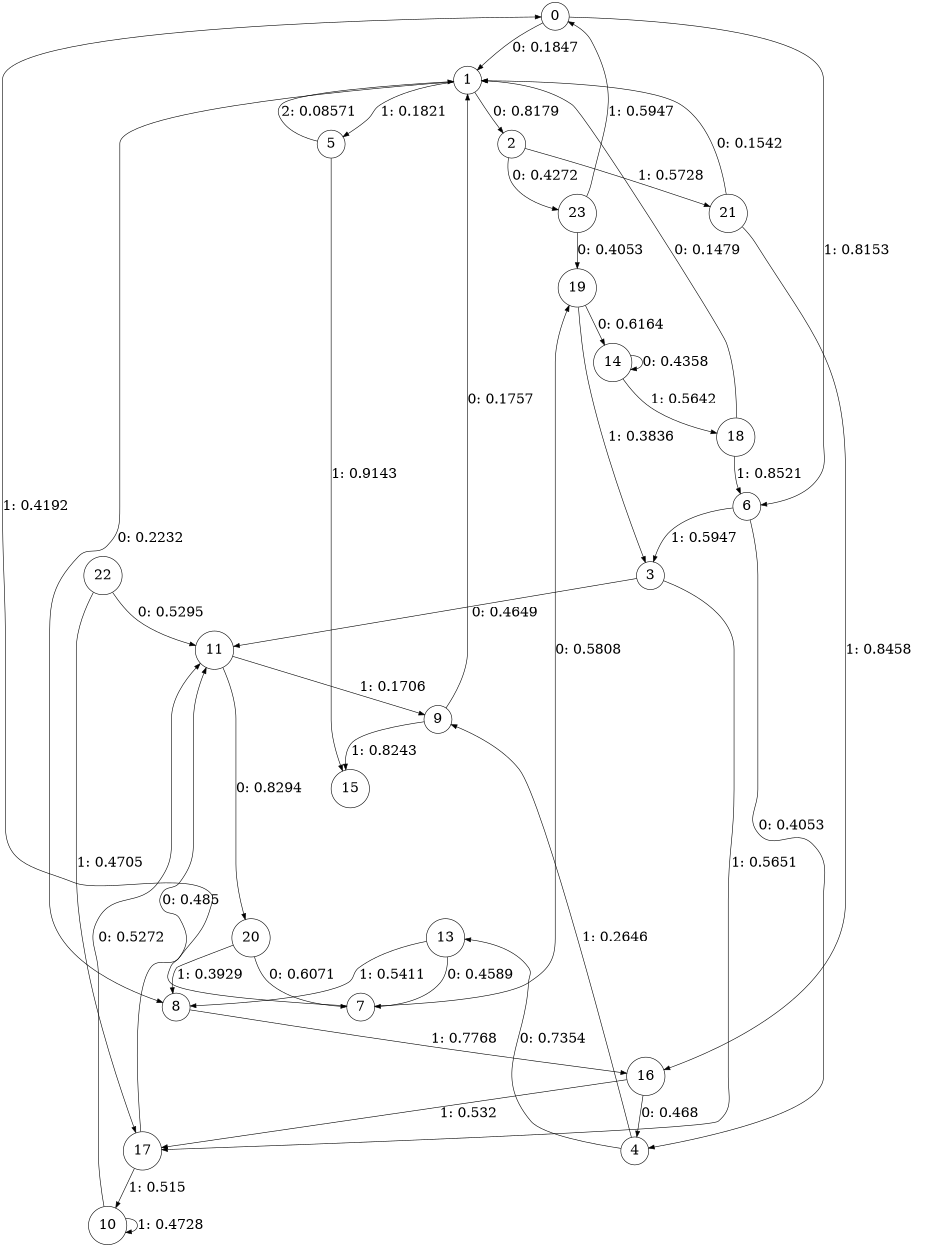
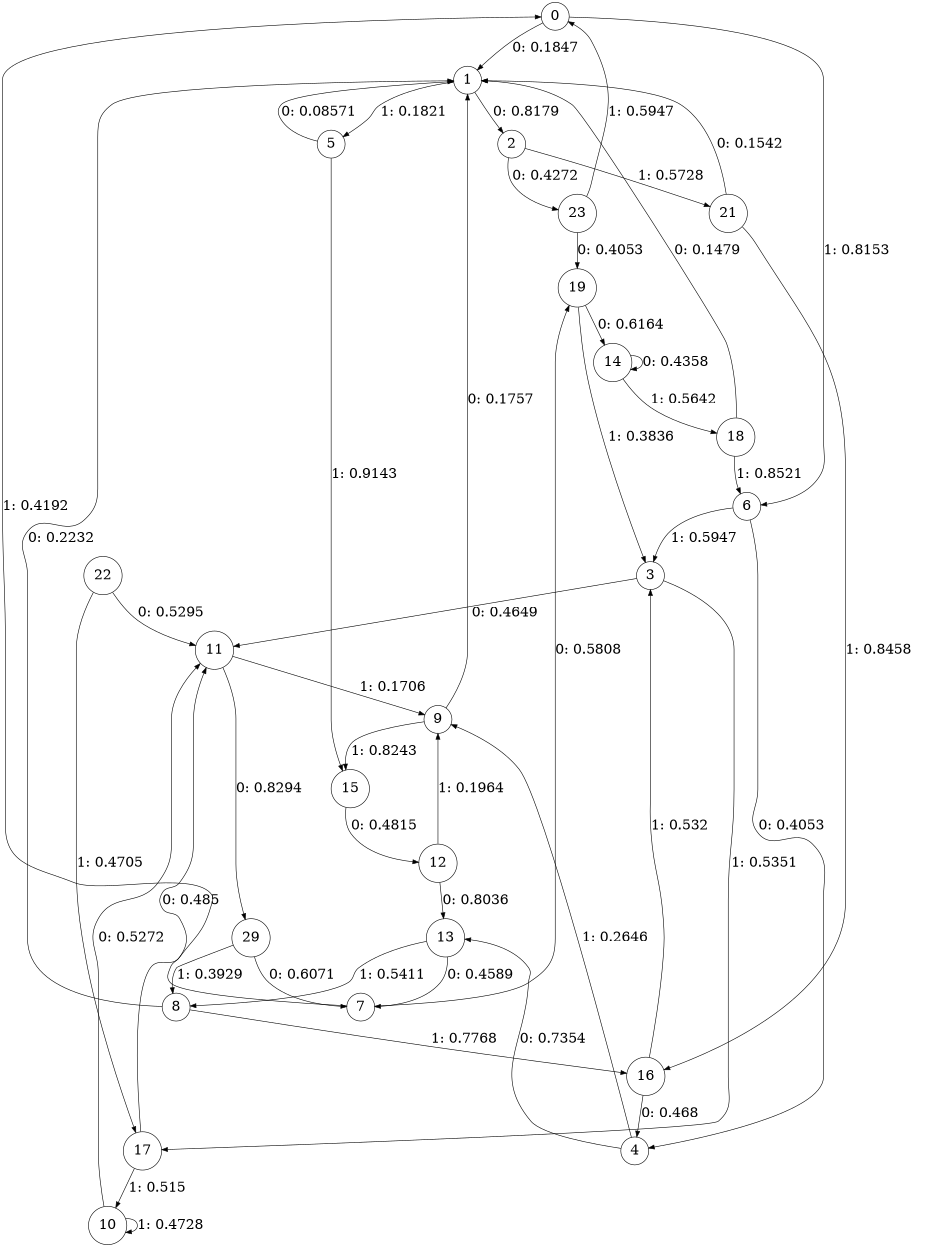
edge "5" -> "1": label "2: 0.08571  " -> "0: 0.08571  "
edge "1" -> "8": reversed
node "12": added
edge "3" -> "17": label "1: 0.5651   " -> "1: 0.5351   "
node "20": label "20" -> "29"
edge "16" -> "17": now "16" -> "3"
